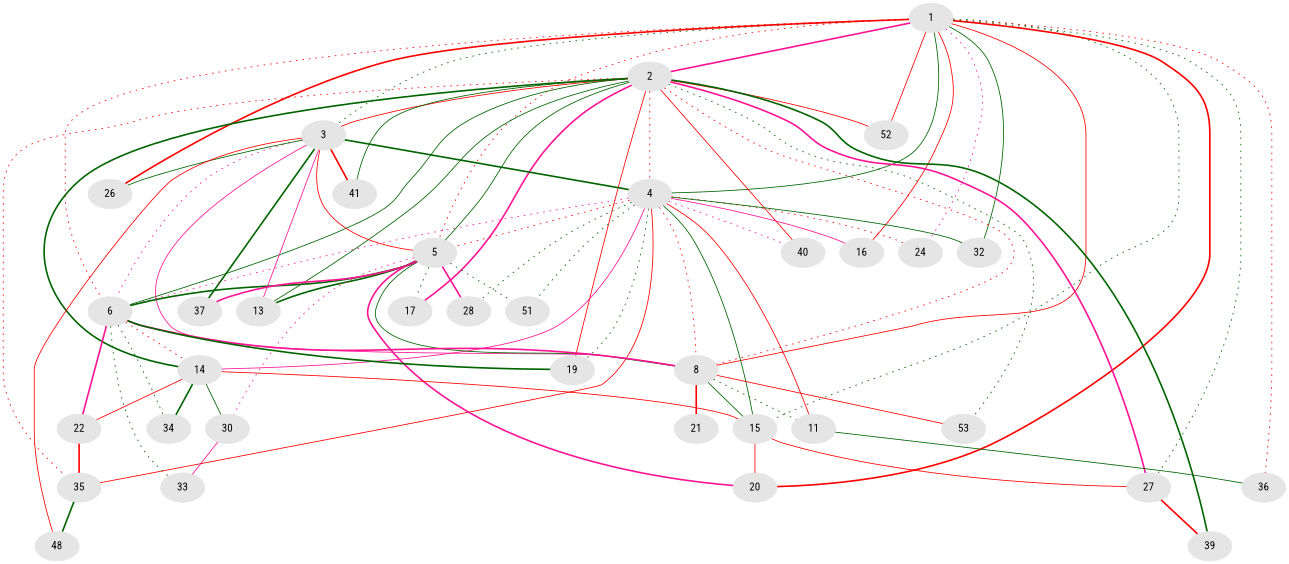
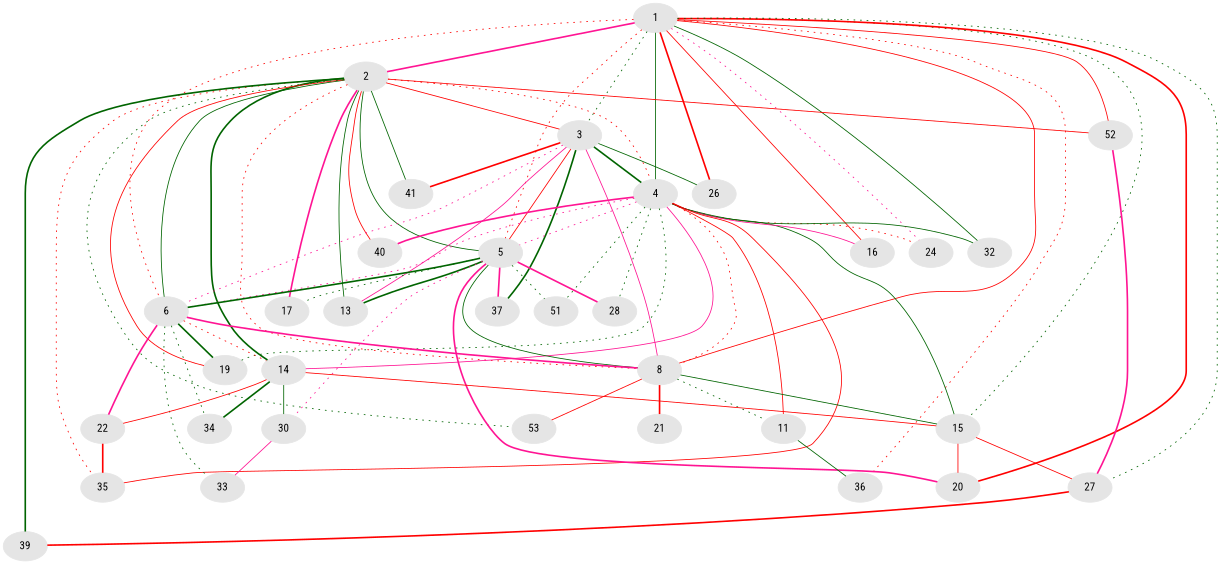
edge "2" -- "27": now "52" -- "27"
edge "4" -- "40": style dotted -> bold
edge "4" -- "5": color red -> deeppink
node "48": removed
